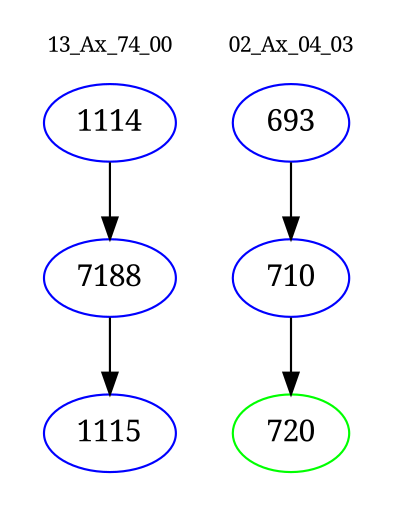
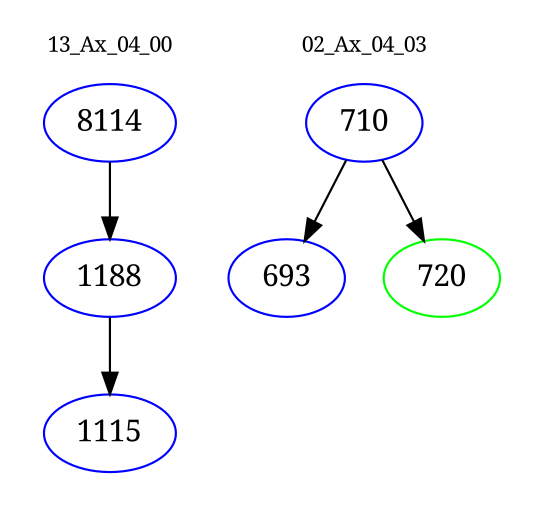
cluster "13_Ax_74_00": label "13_Ax_74_00" -> "13_Ax_04_00"
node "1114": label "1114" -> "8114"
edge "693" -> "710": reversed
node "7188": label "7188" -> "1188"
